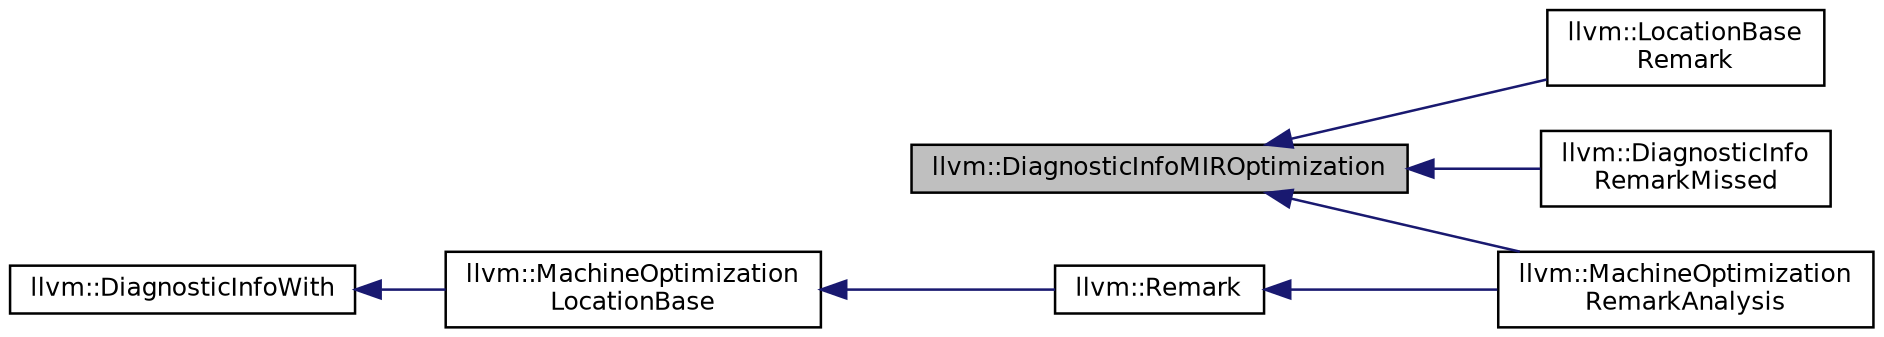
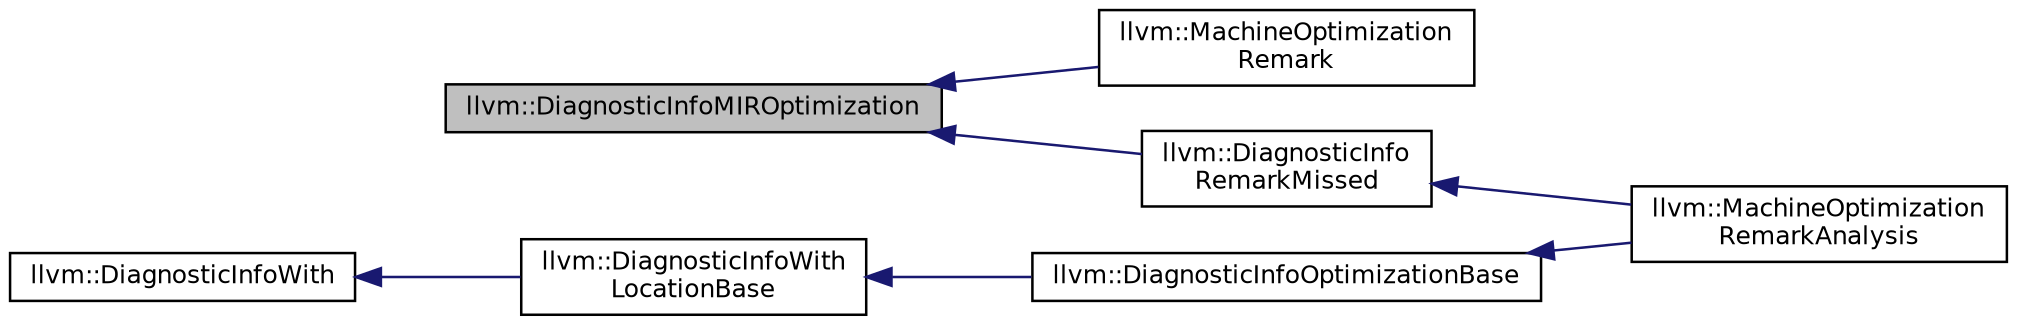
node "llvm::LocationBase Remark": label "llvm::LocationBase Remark" -> "llvm::MachineOptimization Remark"
edge "llvm::MachineOptimization RemarkAnalysis" -> "llvm::DiagnosticInfoMIROptimization": now "llvm::MachineOptimization RemarkAnalysis" -> "llvm::DiagnosticInfo RemarkMissed"
node "llvm::MachineOptimization LocationBase": label "llvm::MachineOptimization LocationBase" -> "llvm::DiagnosticInfoWith LocationBase"
node "llvm::Remark": label "llvm::Remark" -> "llvm::DiagnosticInfoOptimizationBase"
